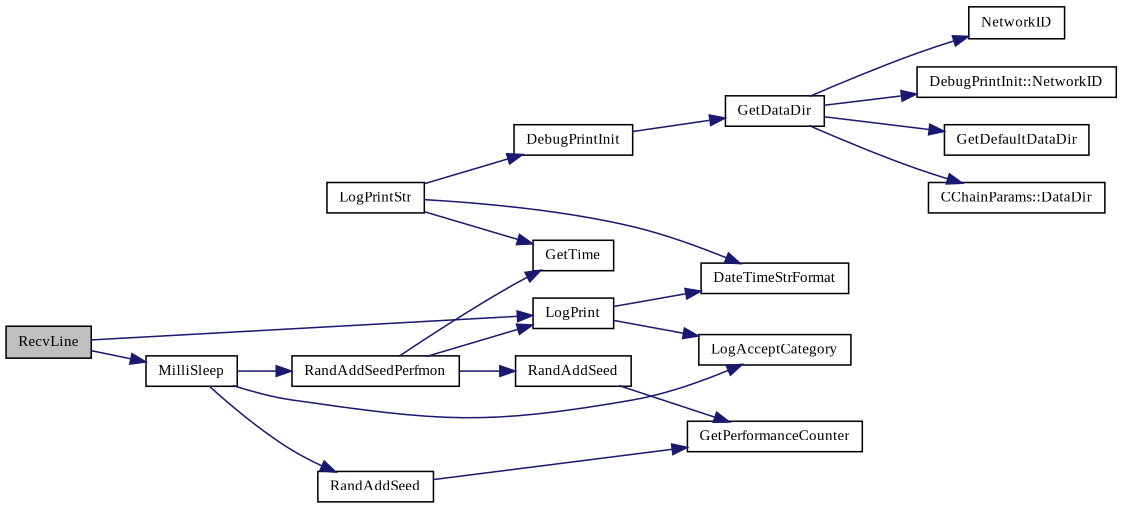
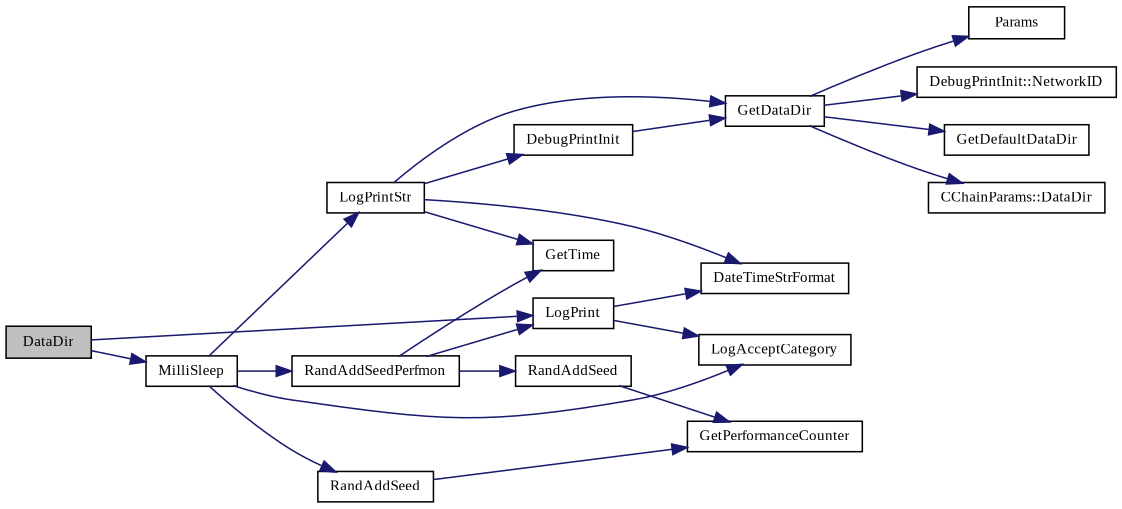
node "NetworkID": label "NetworkID" -> "Params"
edge "LogPrintStr" -> "GetDataDir": added
edge "MilliSleep" -> "LogPrintStr": added
node "RecvLine": label "RecvLine" -> "DataDir"
